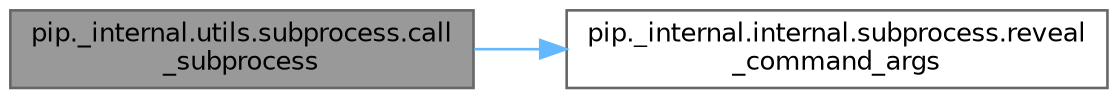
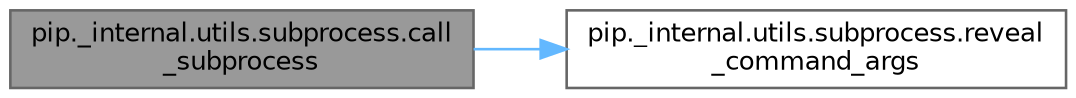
node "pip._internal.internal.subprocess.reveal _command_args": label "pip._internal.internal.subprocess.reveal _command_args" -> "pip._internal.utils.subprocess.reveal _command_args"
